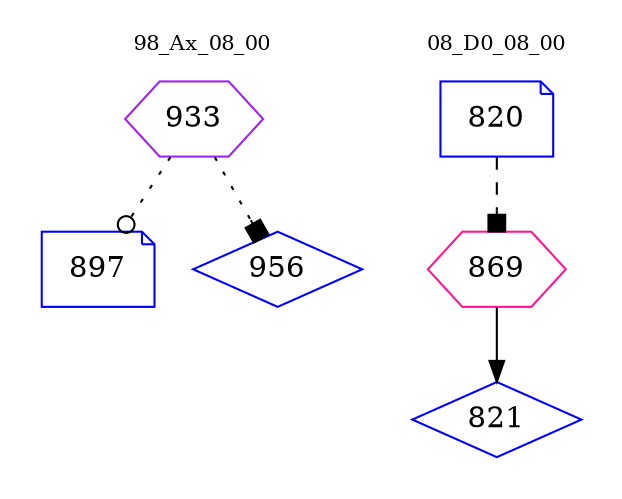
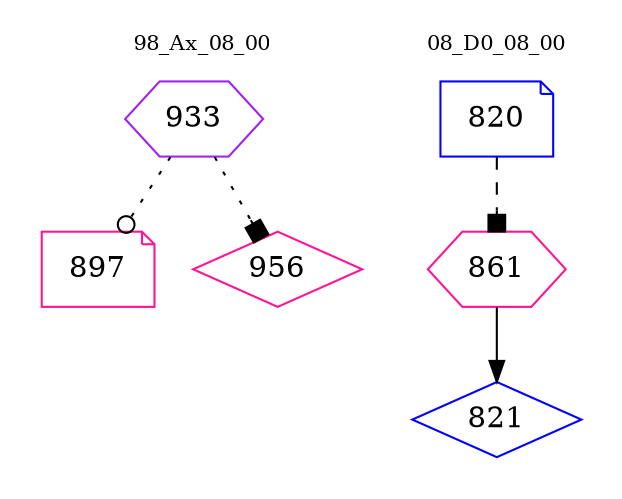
node "897": color blue -> deeppink
node "956": color blue -> deeppink
node "869": label "869" -> "861"
